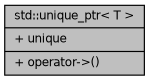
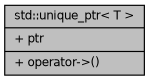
node "std::unique_ptr< T >": text "+ unique" -> "+ ptr"
